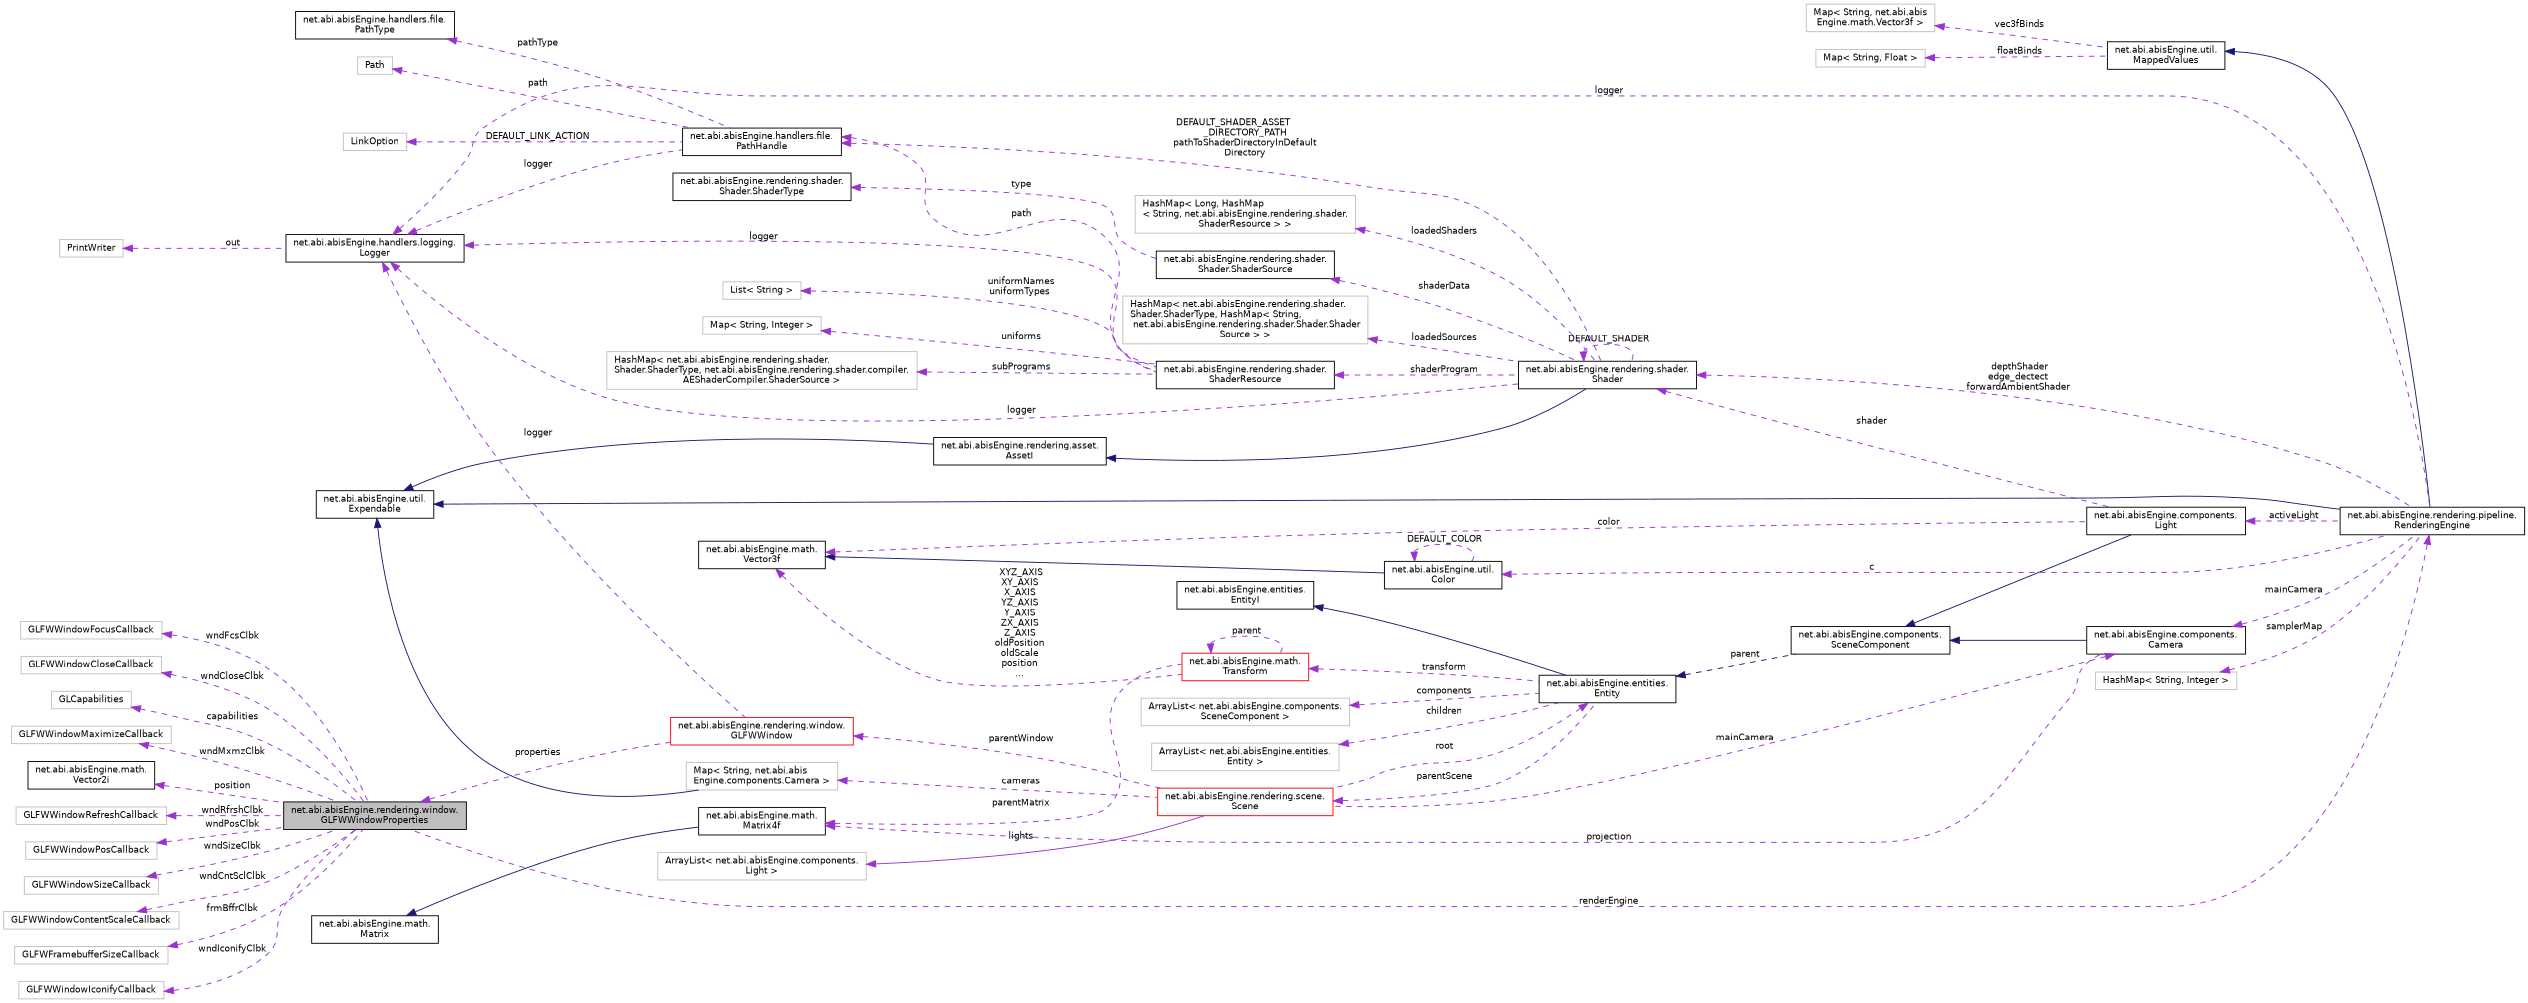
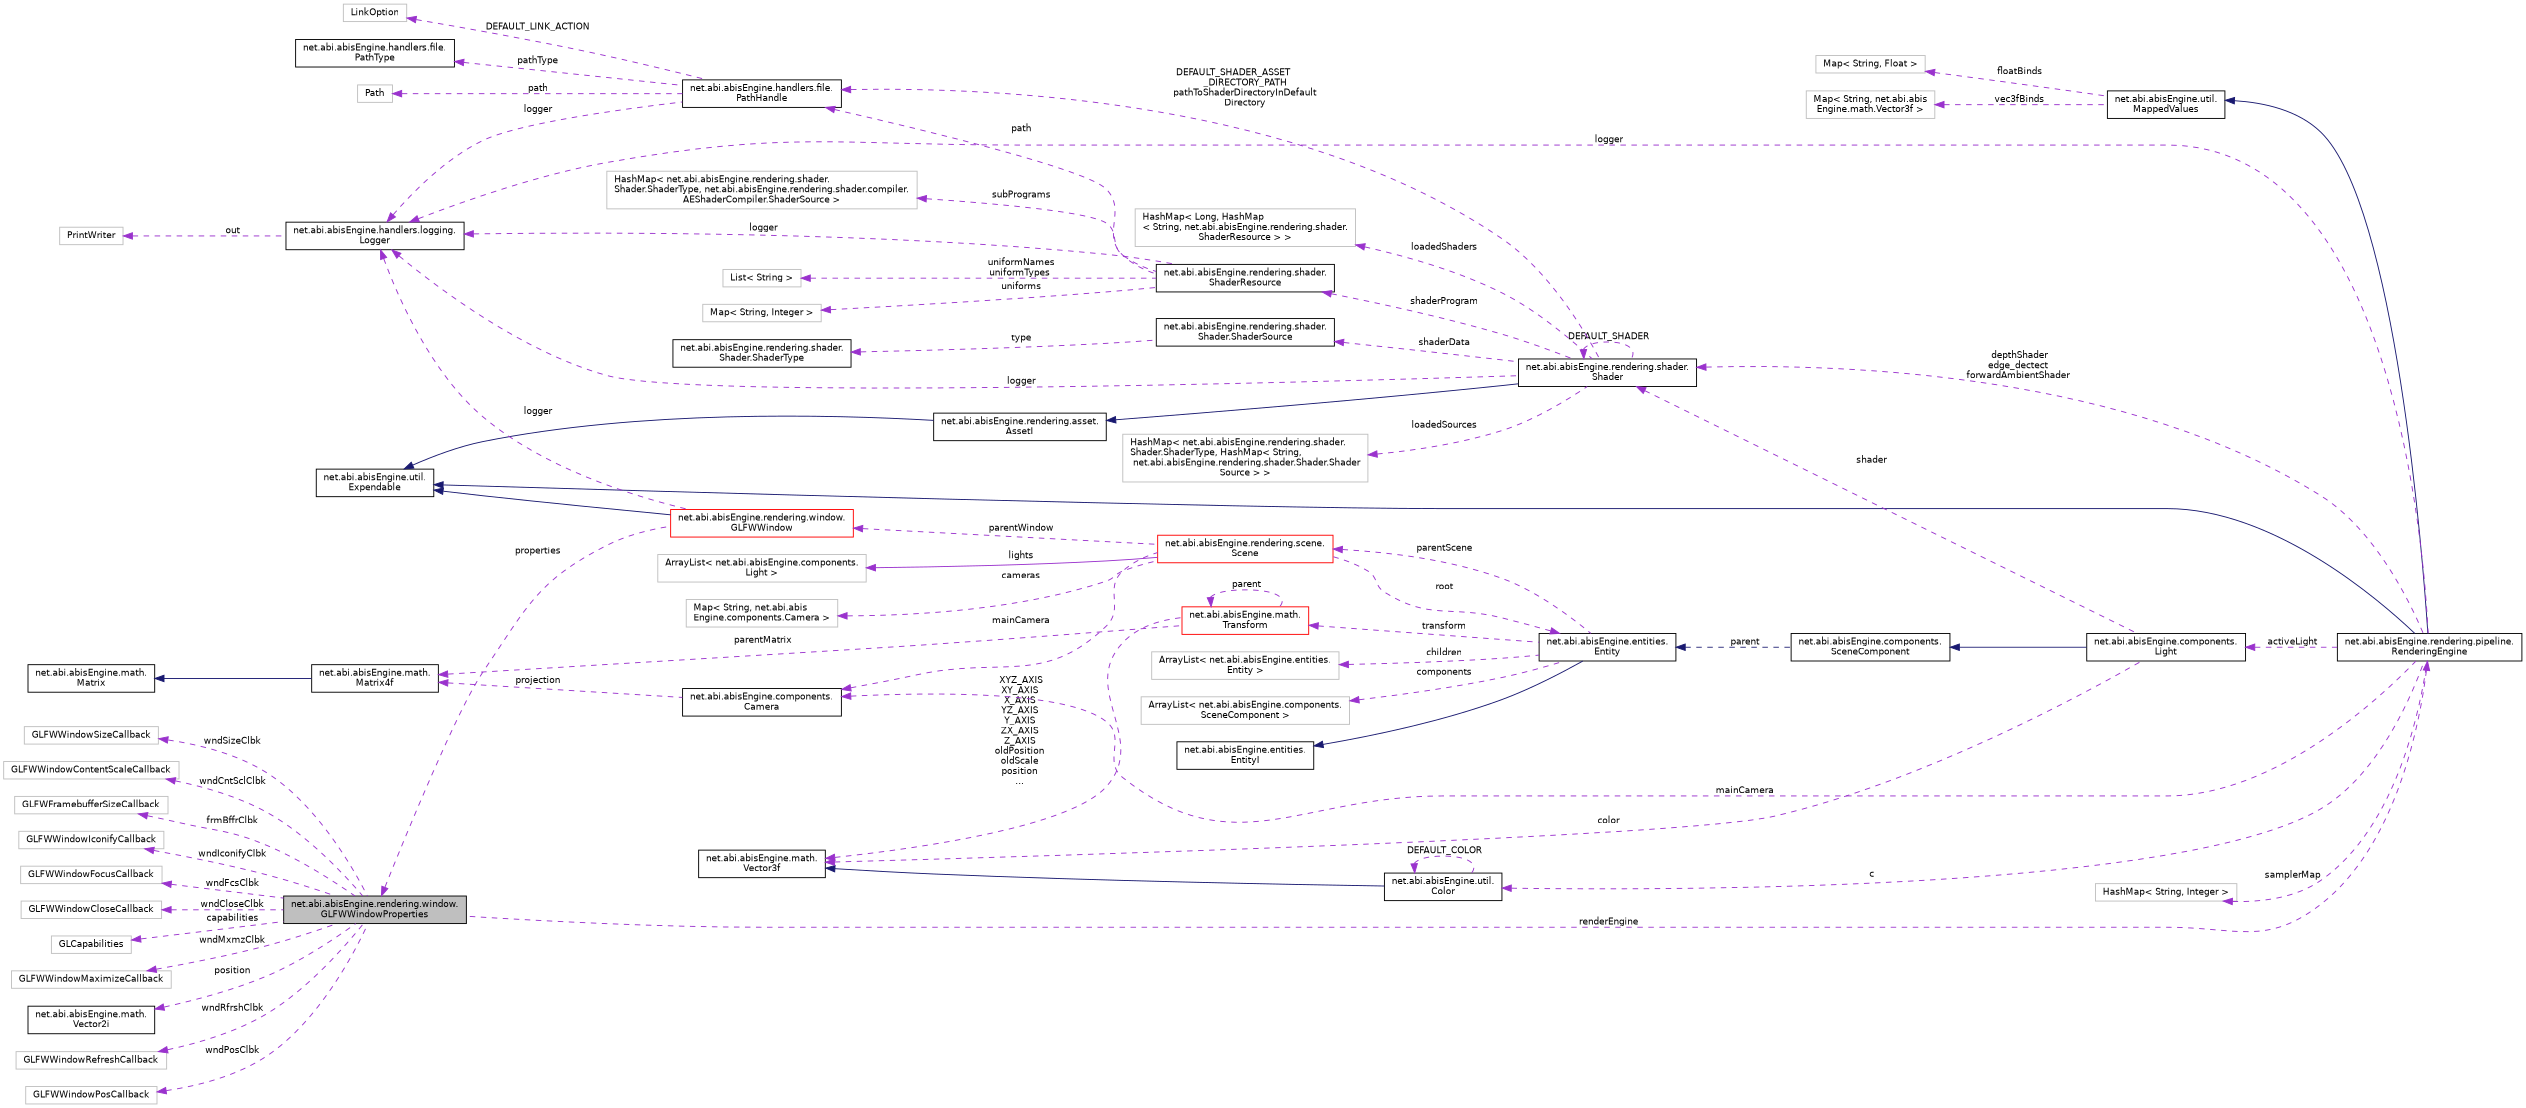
edge "net.abi.abisEngine.components. Camera" -> "net.abi.abisEngine.components. SceneComponent": removed
edge "Map< String, net.abi.abis Engine.components.Camera >" -> "net.abi.abisEngine.util. Expendable": now "net.abi.abisEngine.rendering.window. GLFWWindow" -> "net.abi.abisEngine.util. Expendable"
